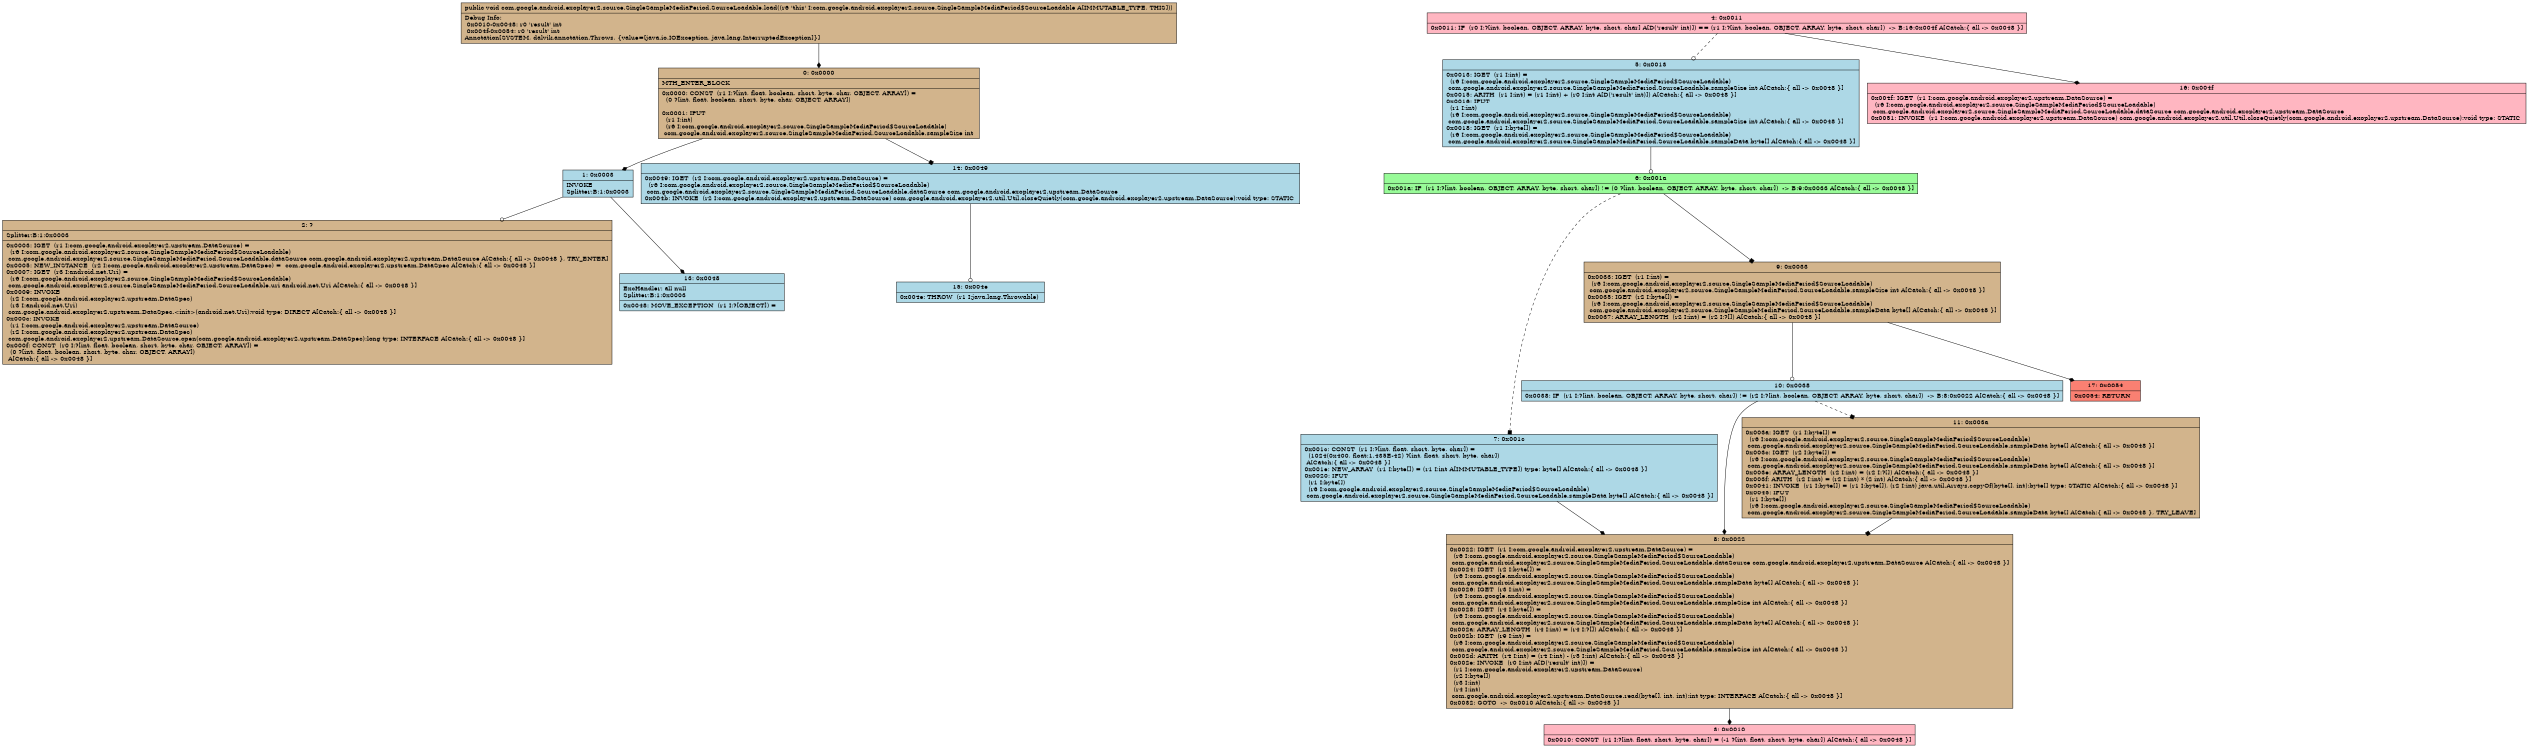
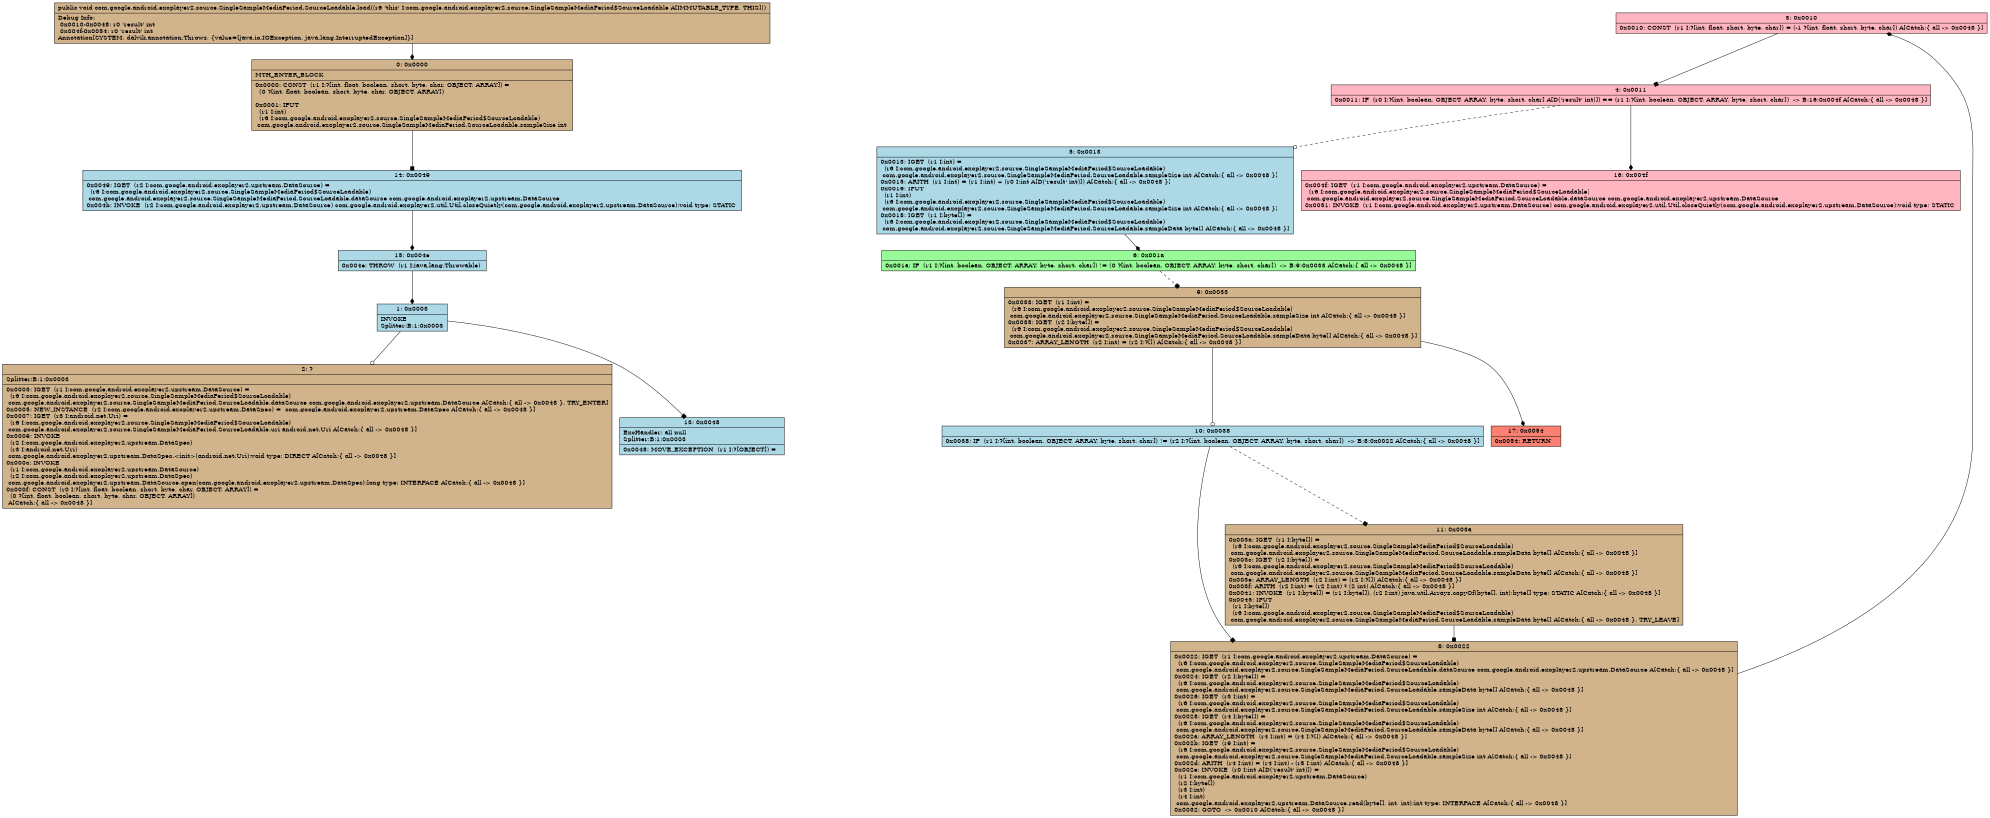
edge "3: 0x0010" -> "4: 0x0011": added
edge "0: 0x0000" -> "1: 0x0003": now "15: 0x004e" -> "1: 0x0003"
edge "5: 0x0013" -> "6: 0x001a": arrowhead odot -> diamond
edge "6: 0x001a" -> "9: 0x0033": style solid -> dashed
edge "1: 0x0003" -> "13: 0x0048": arrowhead diamond -> box
edge "14: 0x0049" -> "15: 0x004e": arrowhead odot -> diamond
edge "10: 0x0038" -> "8: 0x0022": arrowhead diamond -> box
node "7: 0x001c": removed
